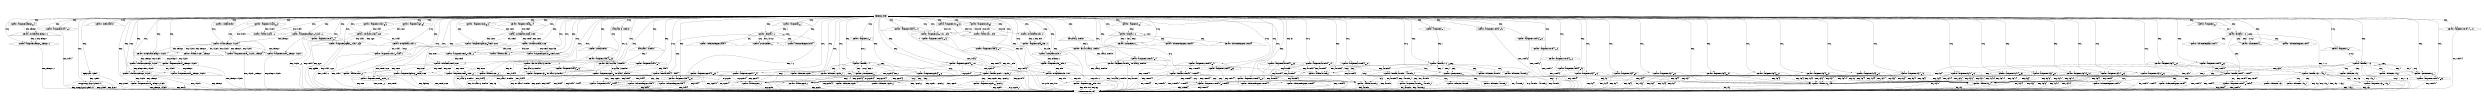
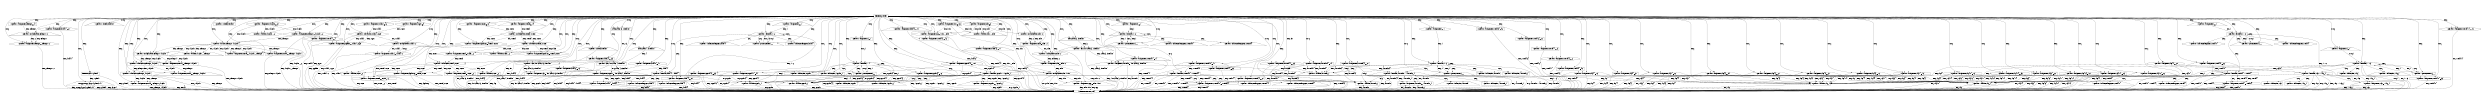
edge "(METHOD,pvxbltei)" -> "(<operator>.addition,rlwjmbz + cebxxgzt)": now "(METHOD,pvxbltei)" -> "(<operator>.cast,(int*)calloc(3, sizeof(int)))"
node "(PARAM,char* vydxmk)": label "(PARAM,char* vydxmk)" -> "(RETURN,char* vydxmk)"
edge "(<operator>.assignment,mmuai = rlwjmbz + cebxxgzt)" -> "(METHOD_RETURN,void)": now "(<operator>.division,cebxxgzt / rlwjmbz)" -> "(METHOD_RETURN,void)"
